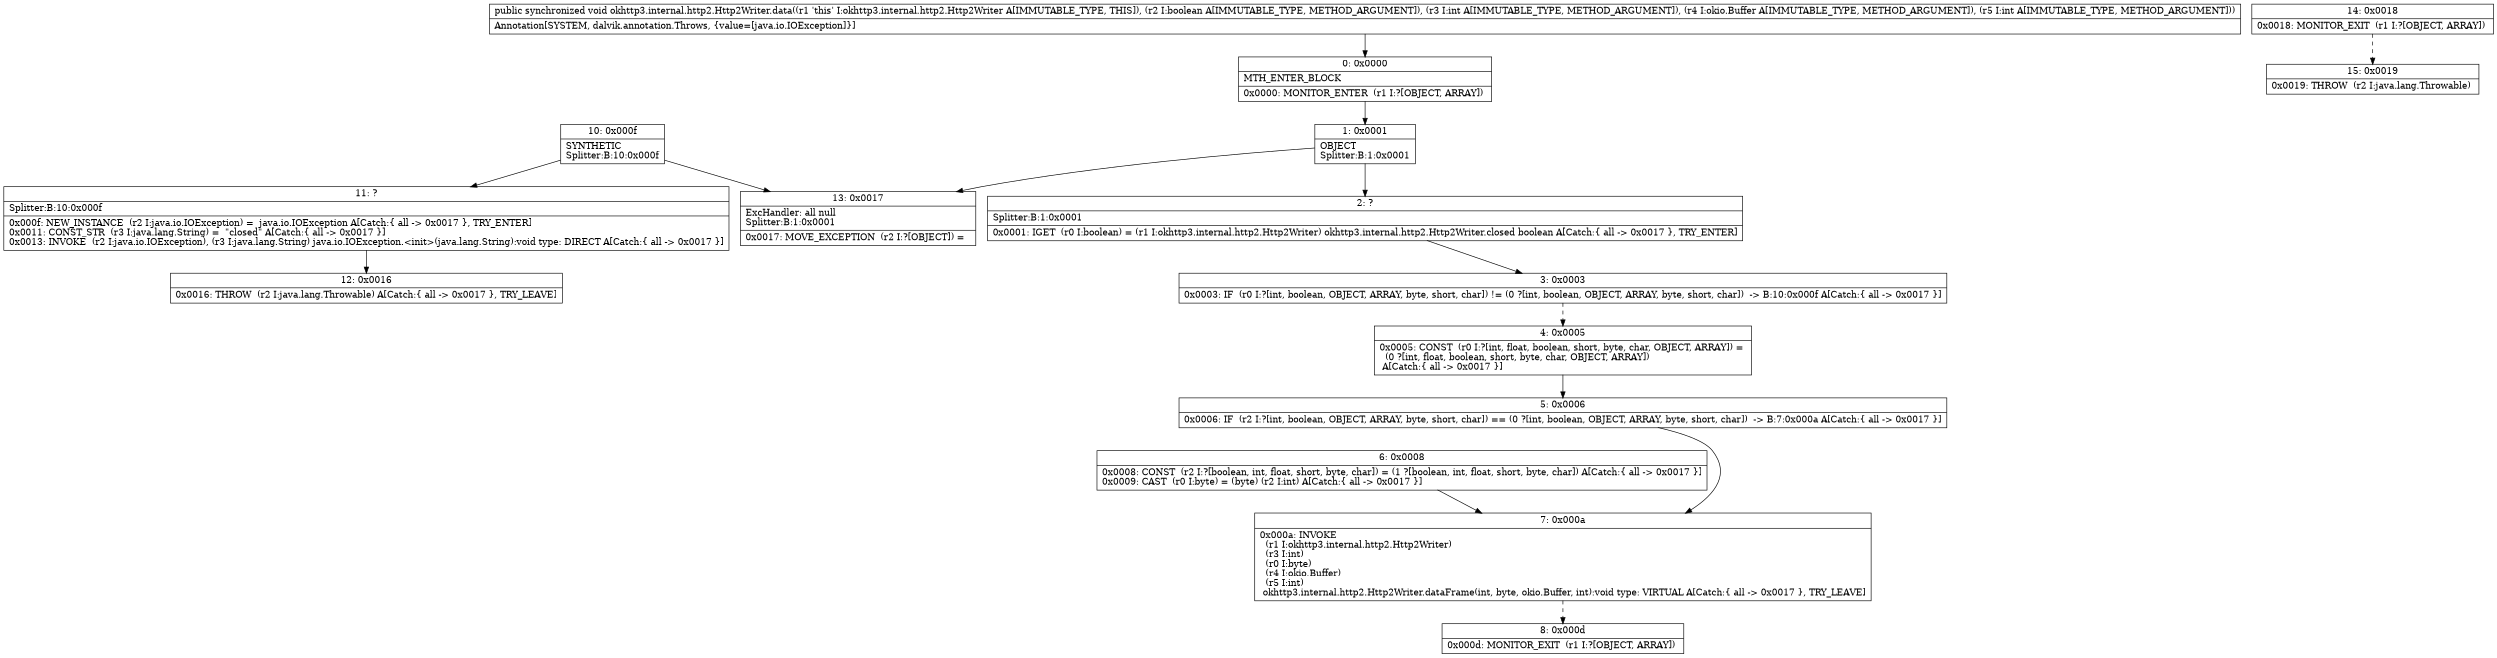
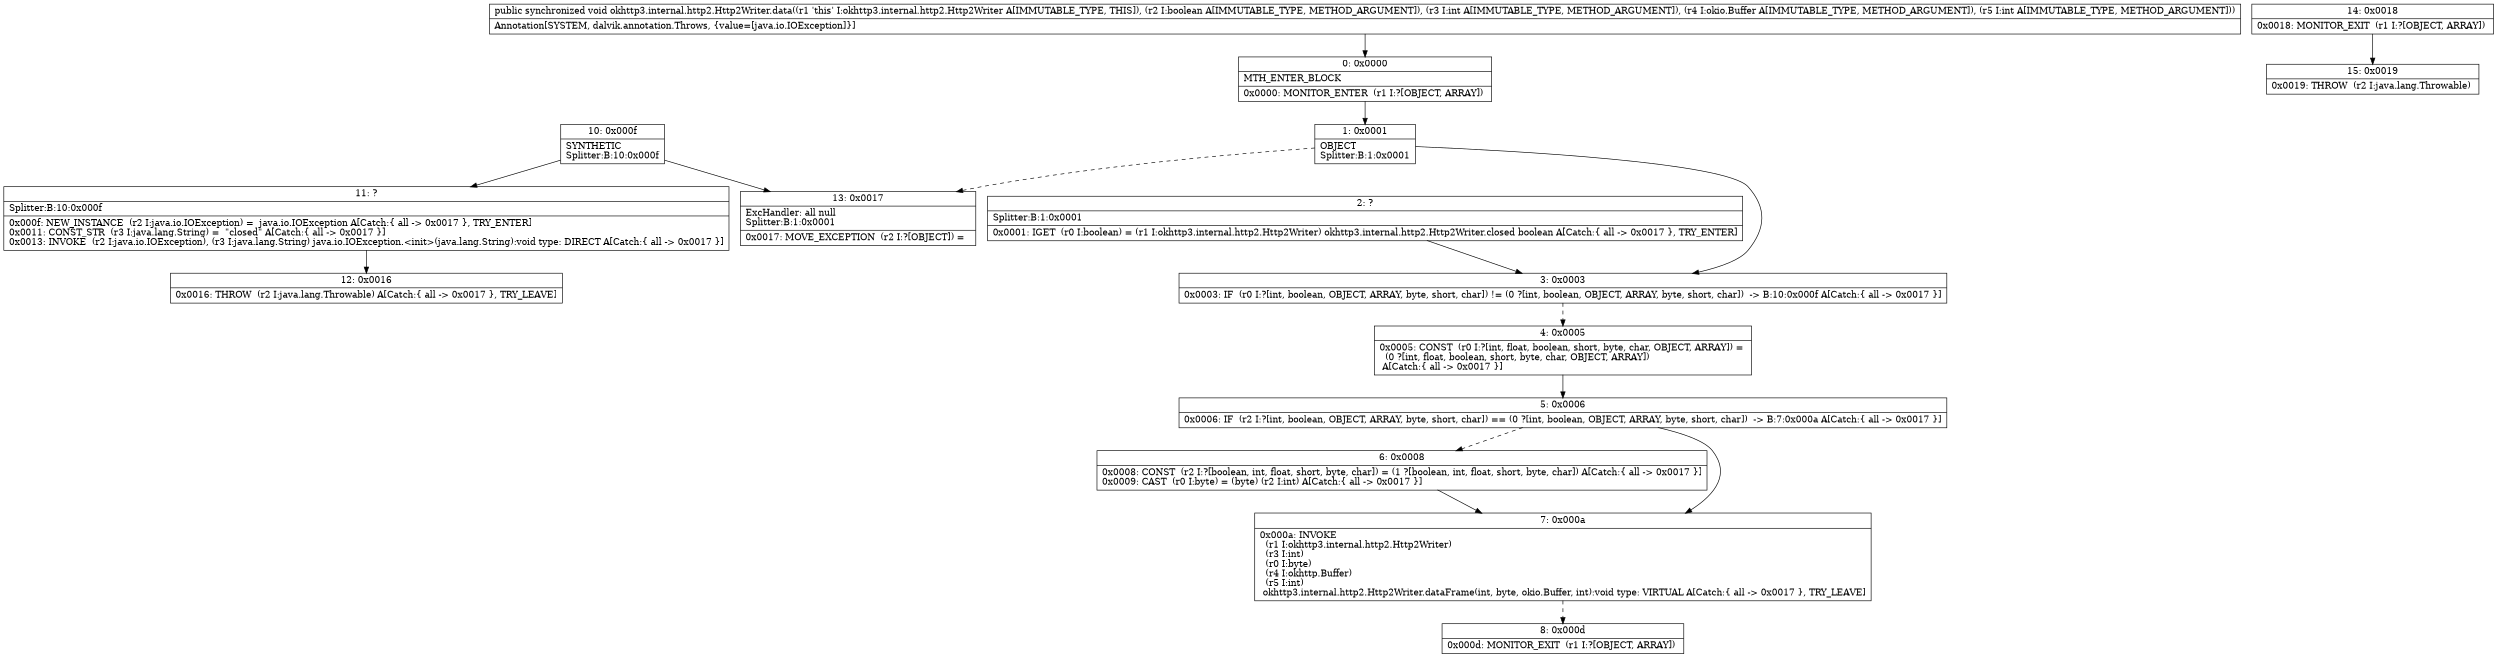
edge "14: 0x0018" -> "15: 0x0019": style dashed -> solid
edge "1: 0x0001" -> "13: 0x0017": style solid -> dashed
edge "1: 0x0001" -> "2: ?": now "1: 0x0001" -> "3: 0x0003"
edge "5: 0x0006" -> "6: 0x0008": added
node "7: 0x000a": text "(r4 I:okio.Buffer)" -> "(r4 I:okhttp.Buffer)"
